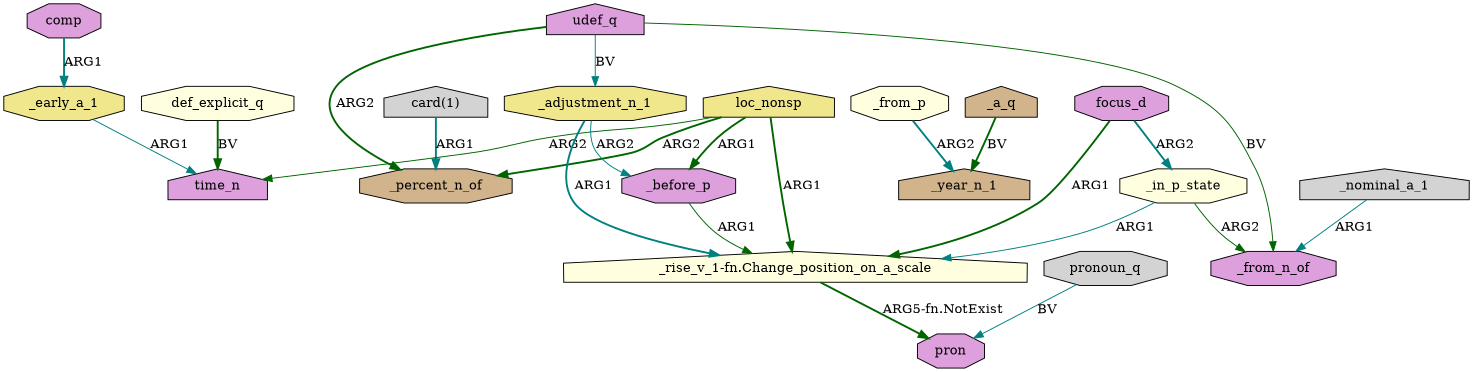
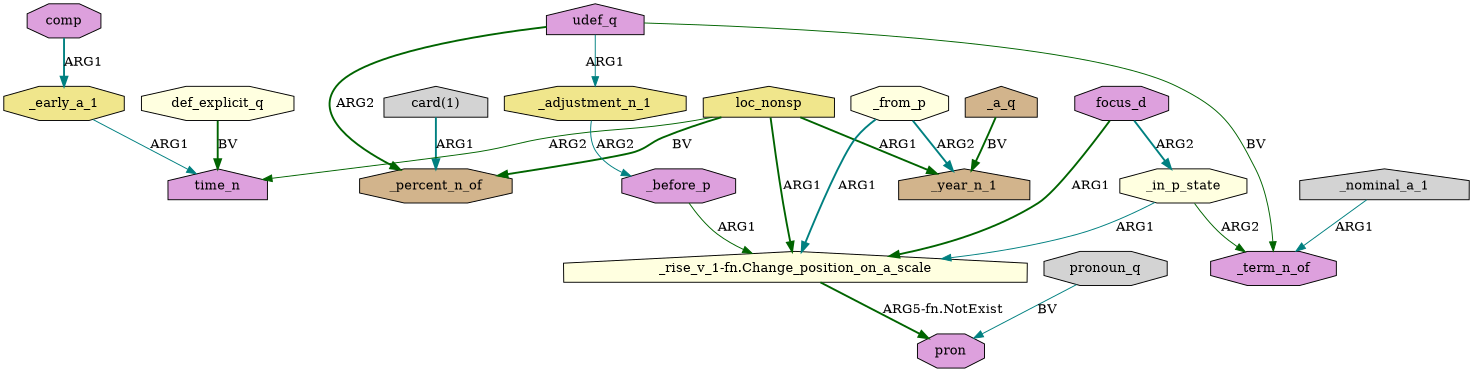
edge "udef_q" -> "_adjustment_n_1": label "BV" -> "ARG1"
edge "loc_nonsp" -> "_before_p": now "loc_nonsp" -> "_year_n_1"
edge "loc_nonsp" -> "_percent_n_of": label "ARG2" -> "BV"
edge "_adjustment_n_1" -> "_rise_v_1-fn.Change_position_on_a_scale": now "_from_p" -> "_rise_v_1-fn.Change_position_on_a_scale"
node "_from_n_of": label "_from_n_of" -> "_term_n_of"
